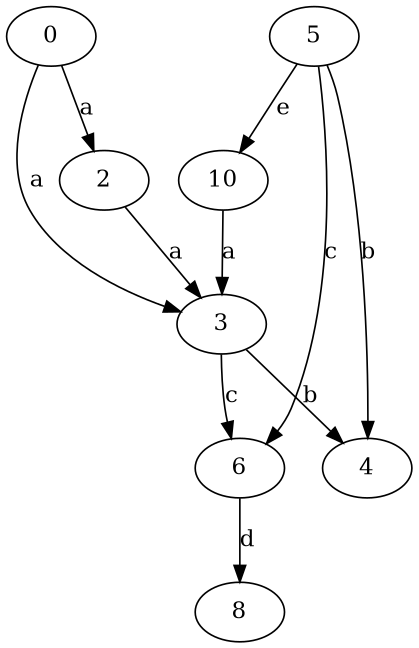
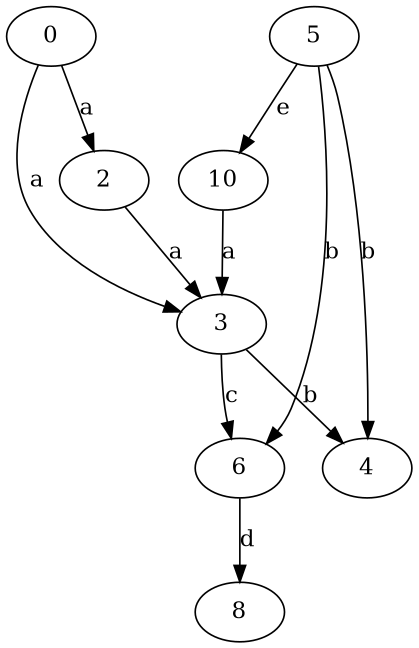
edge "5" -> "6": label "c" -> "b"
